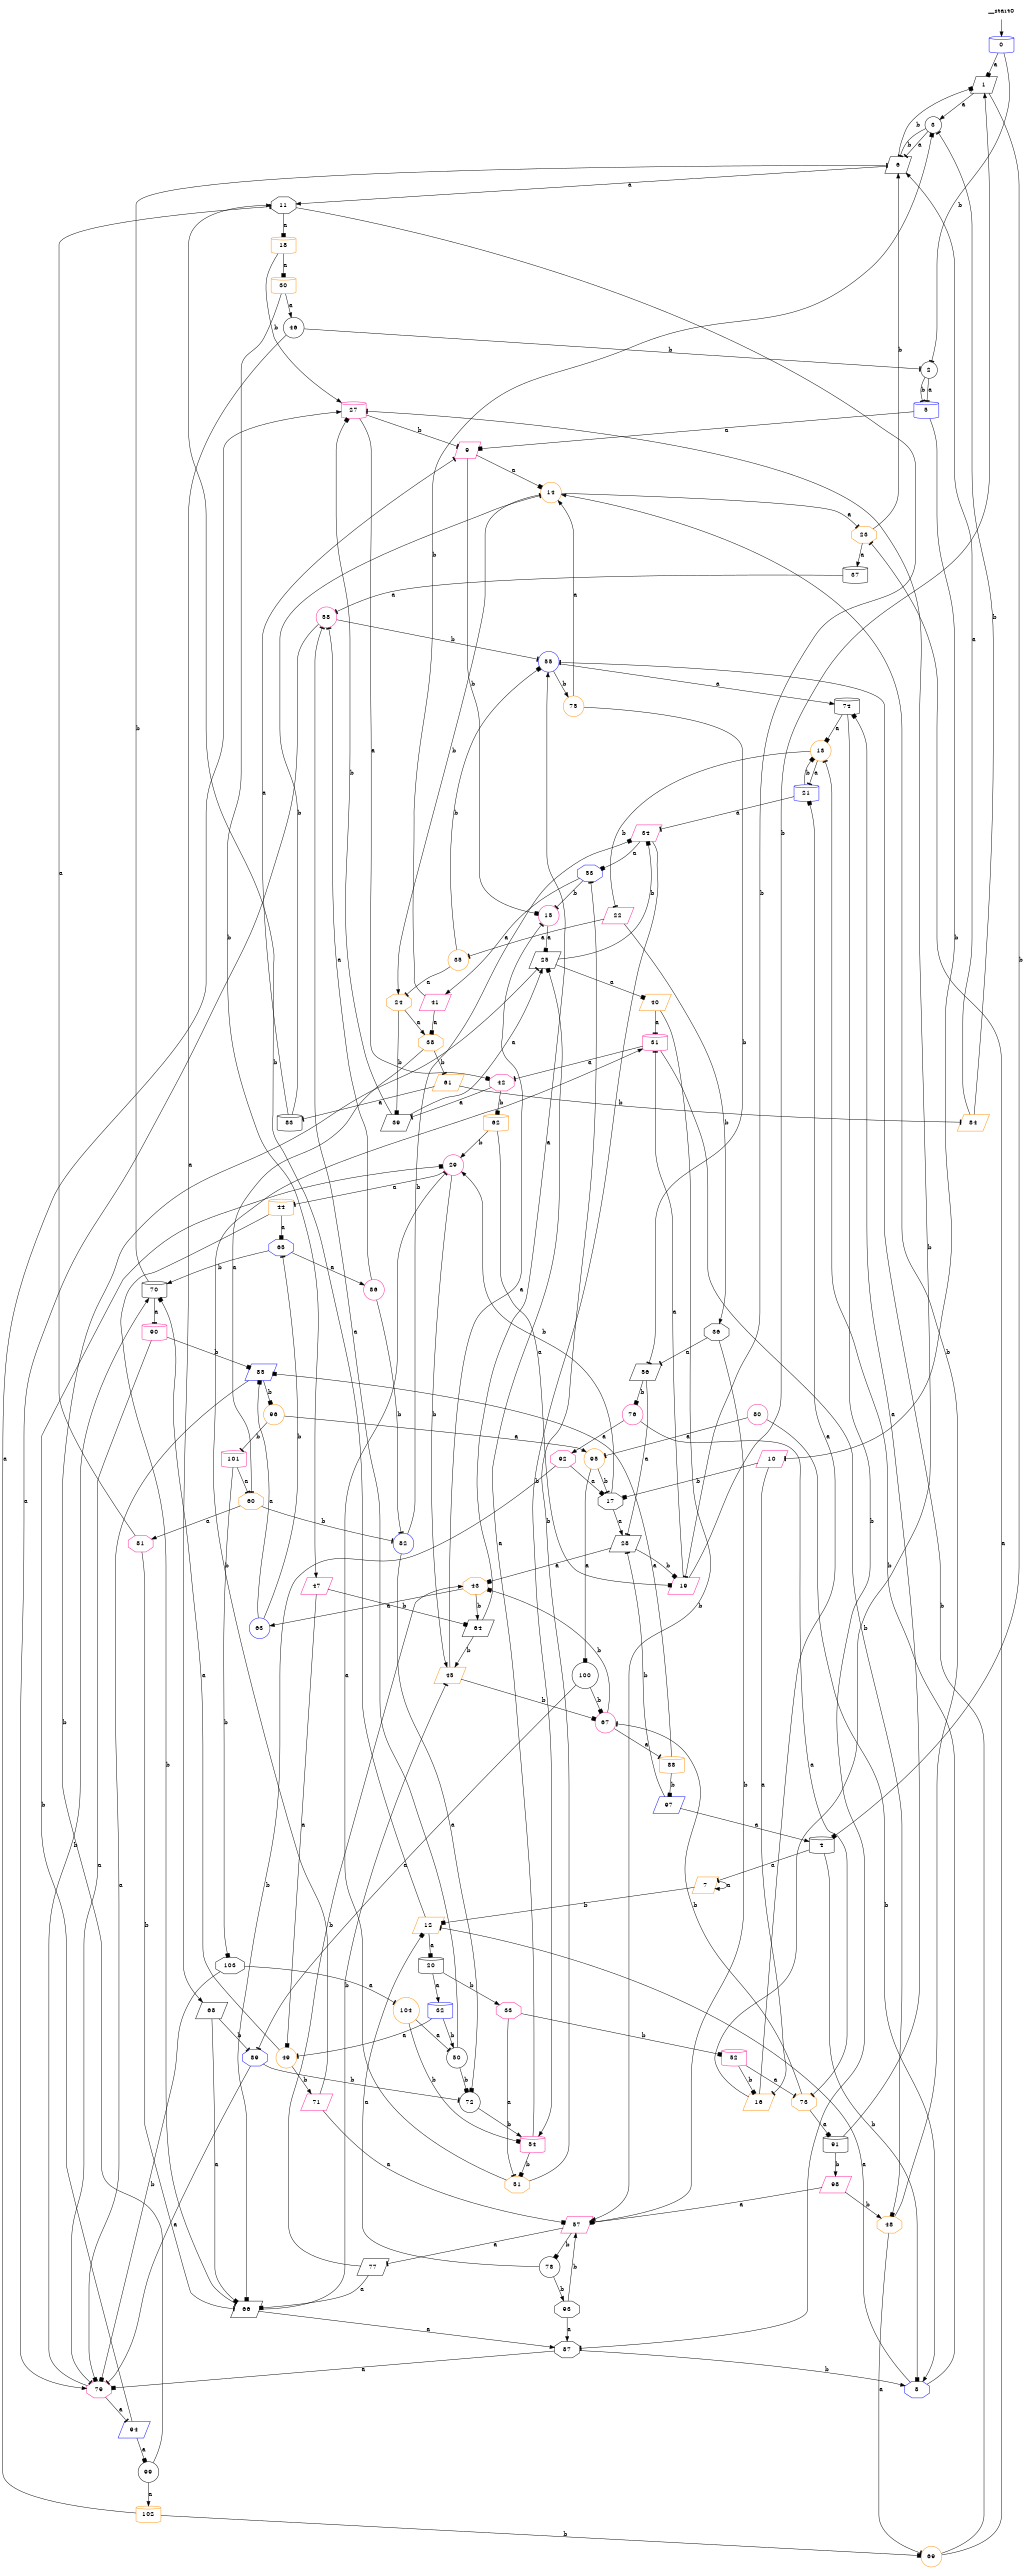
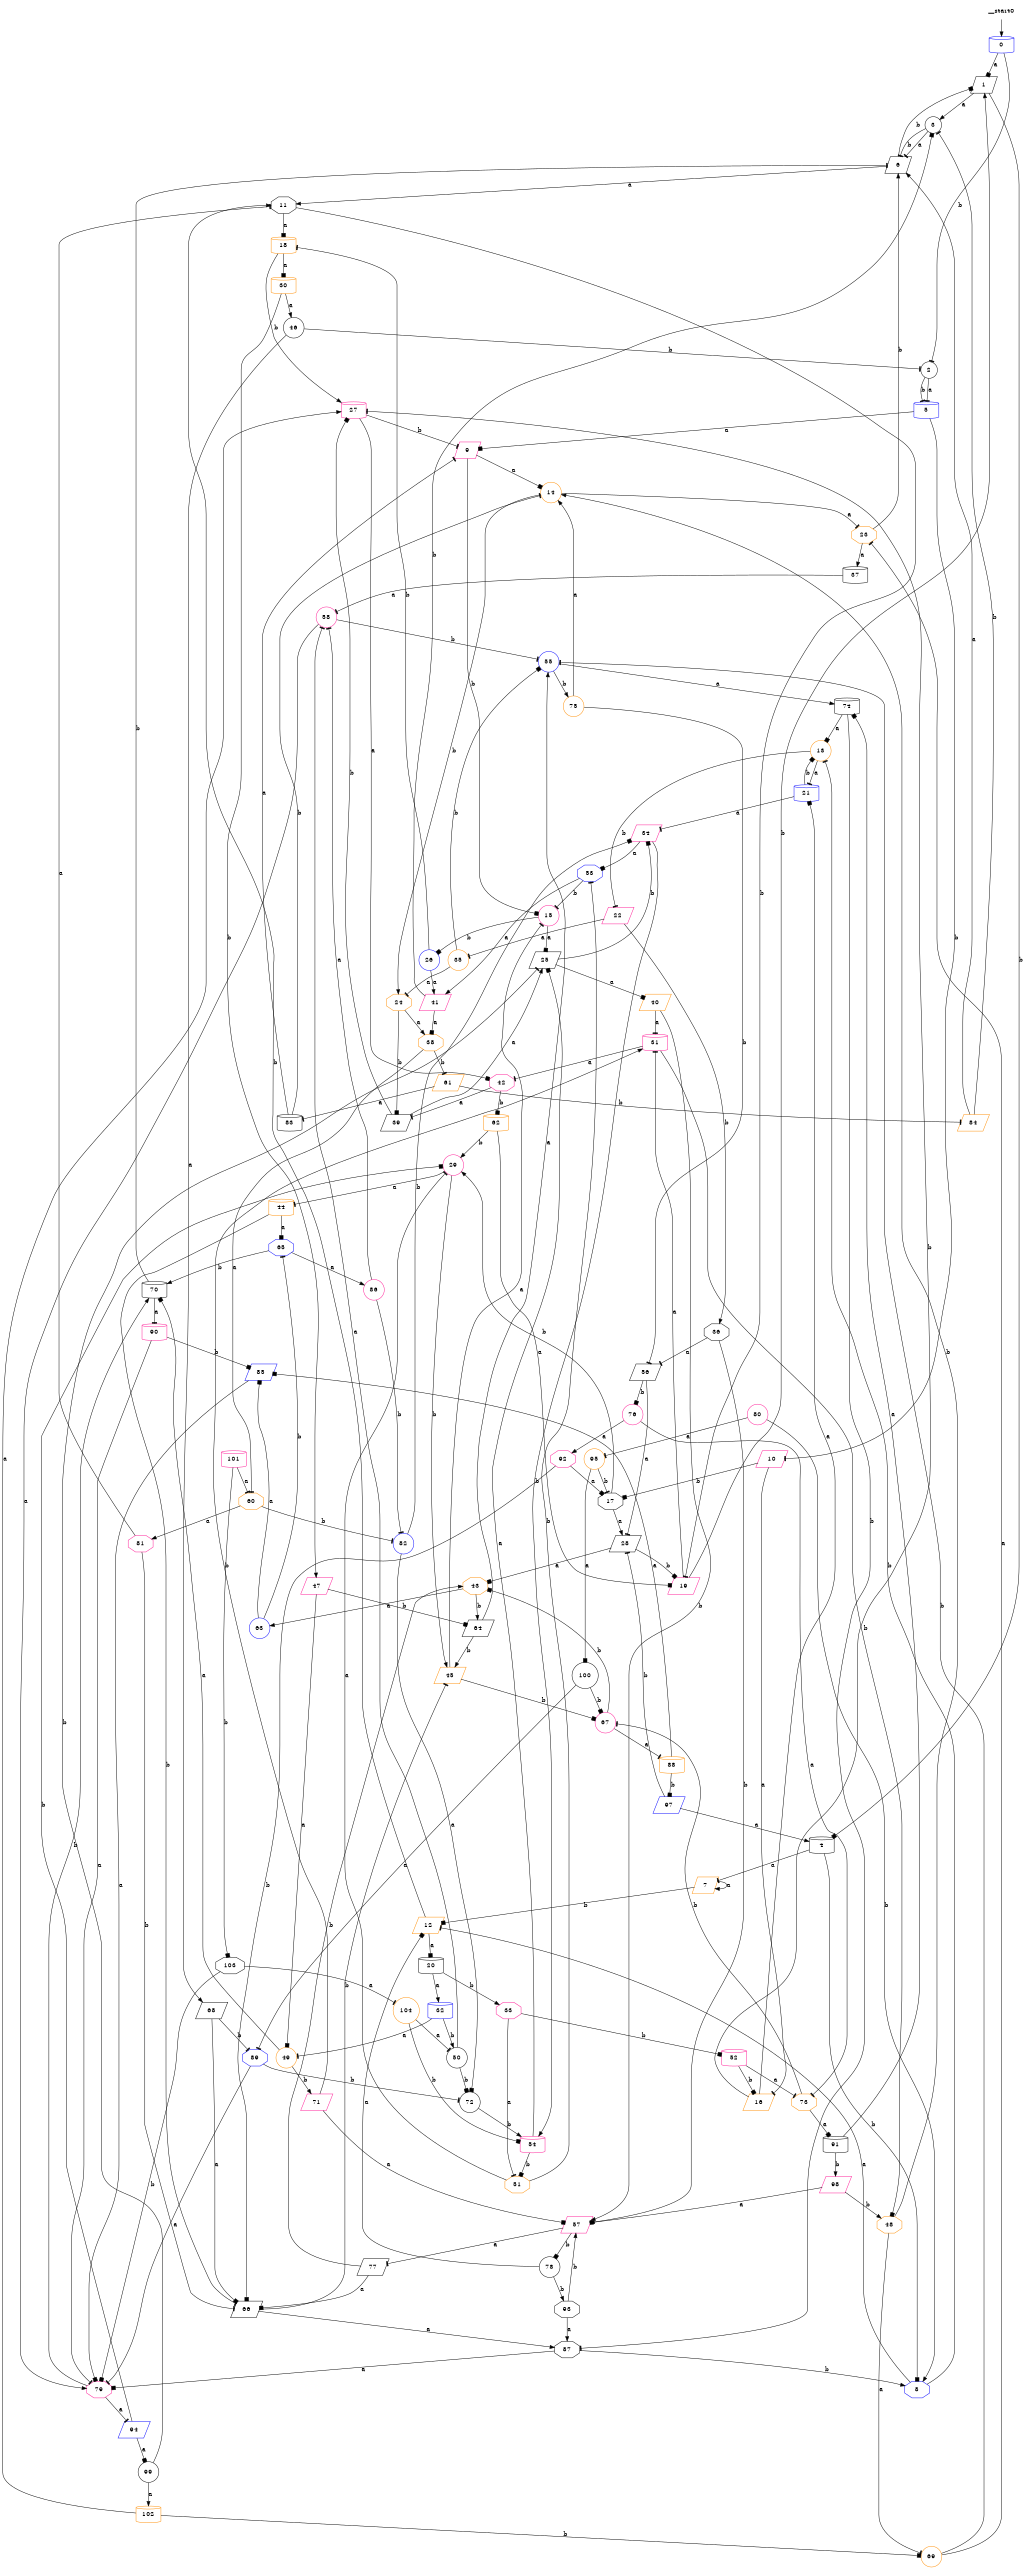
node "26": added
node "96": removed
